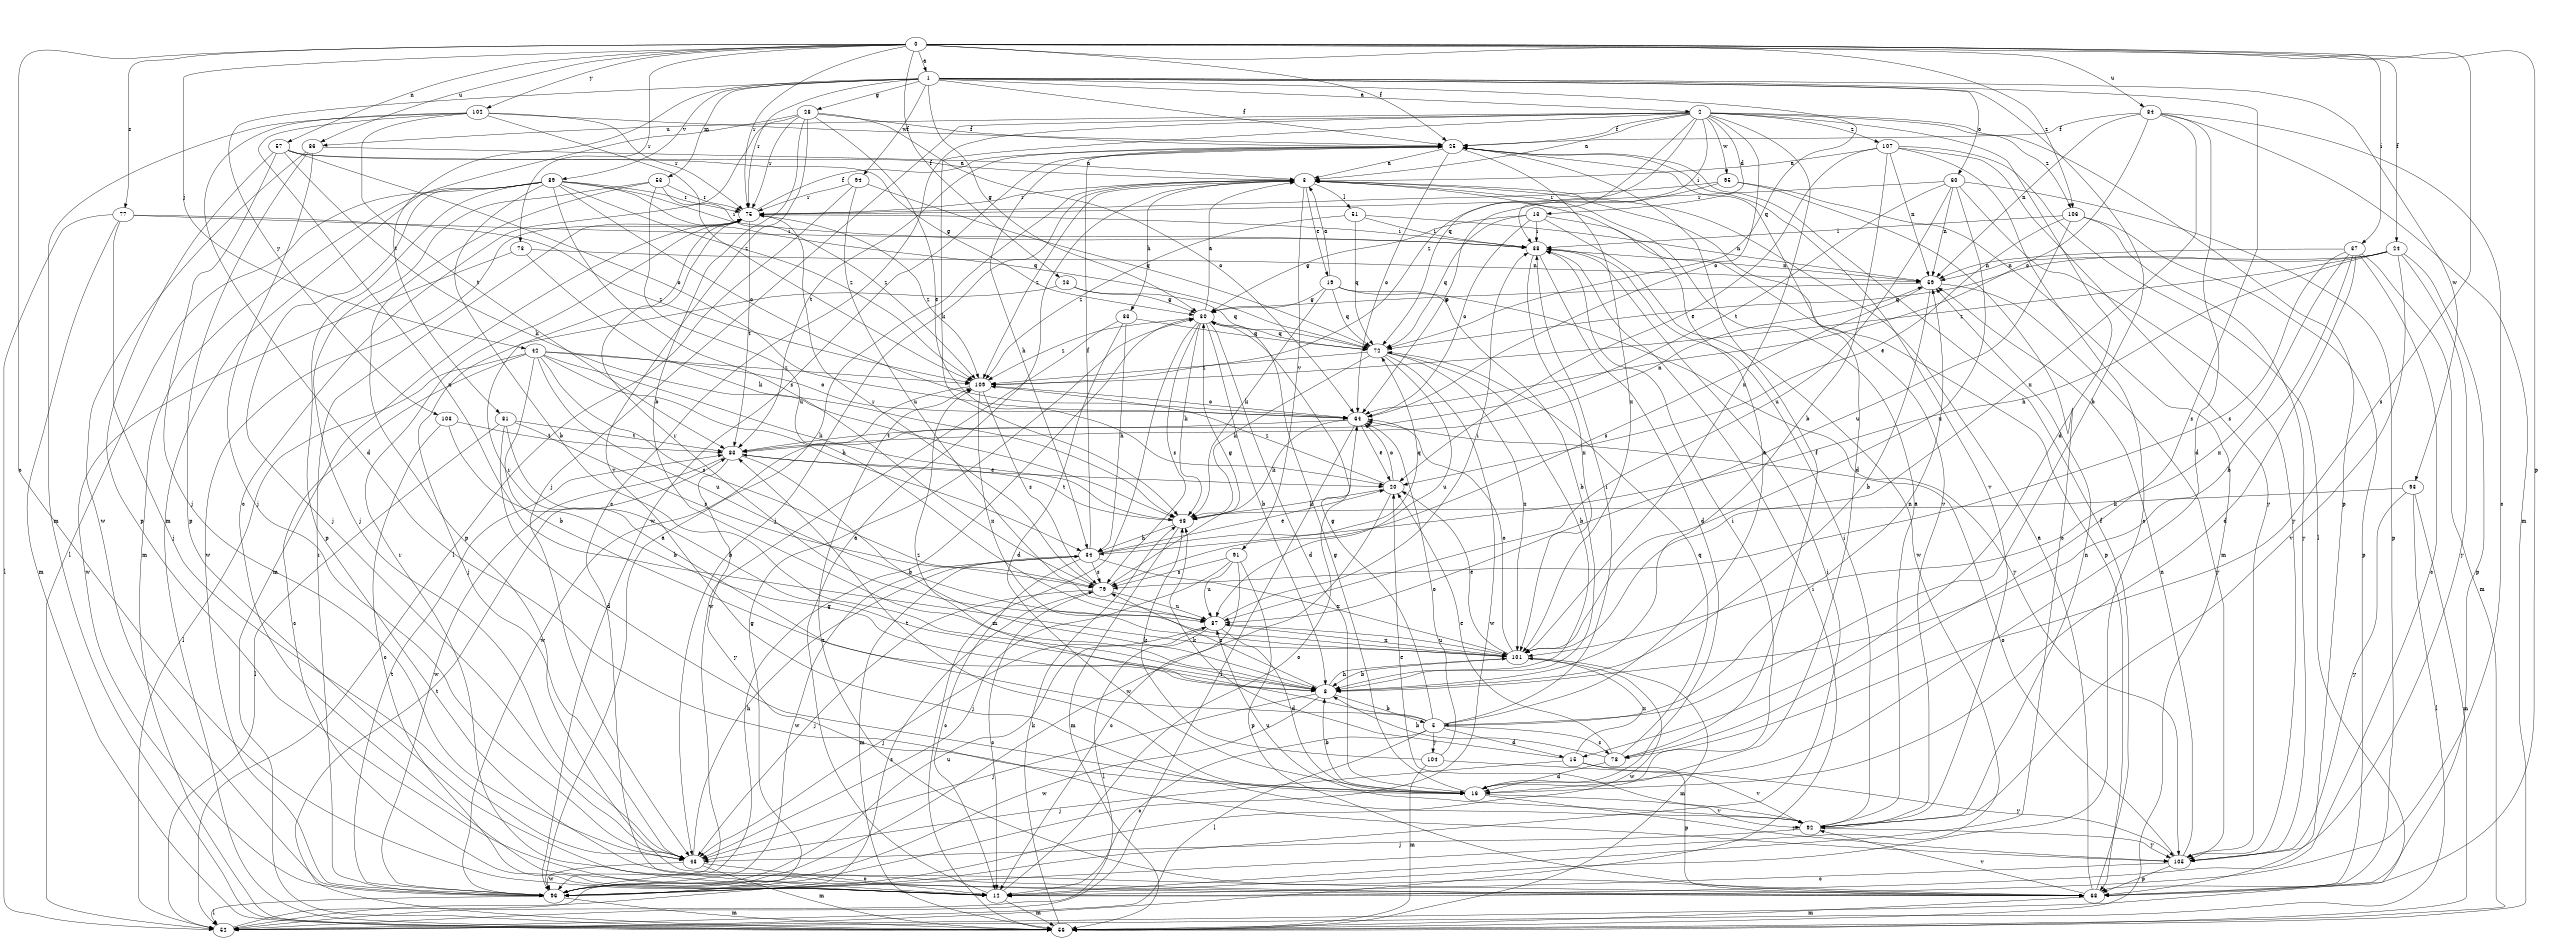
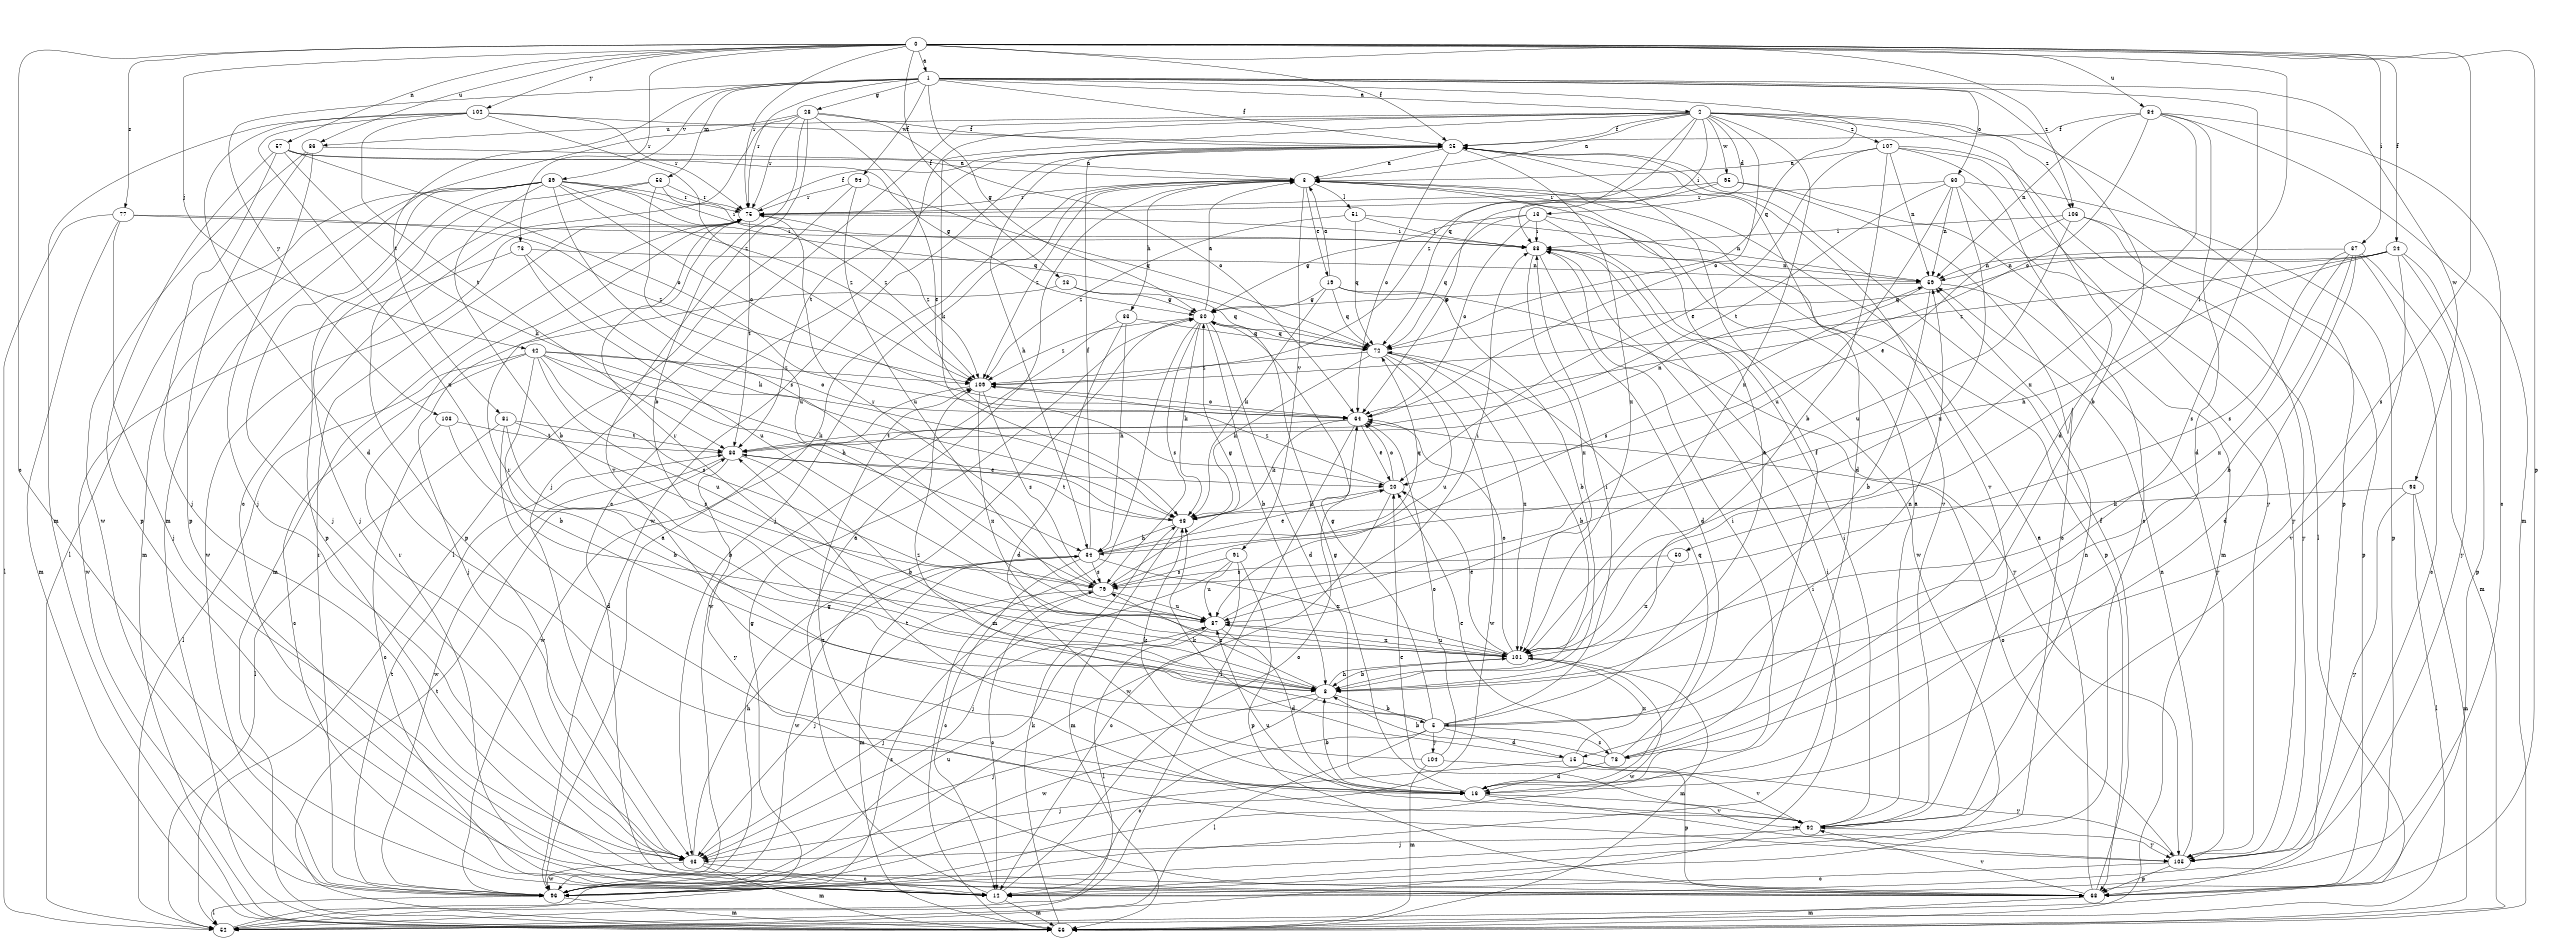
edge "73" -> "87": added, label "u"
node "50": added
